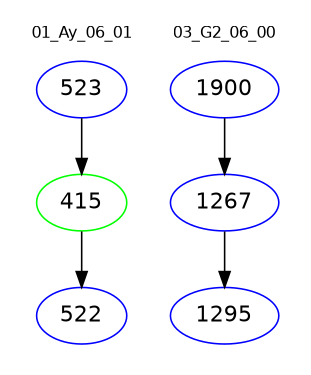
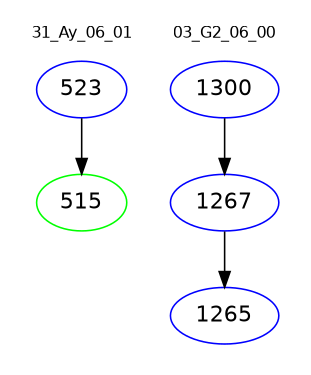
cluster "01_Ay_06_01": label "01_Ay_06_01" -> "31_Ay_06_01"
node "1900": label "1900" -> "1300"
node "415": label "415" -> "515"
node "522": removed
node "1295": label "1295" -> "1265"
